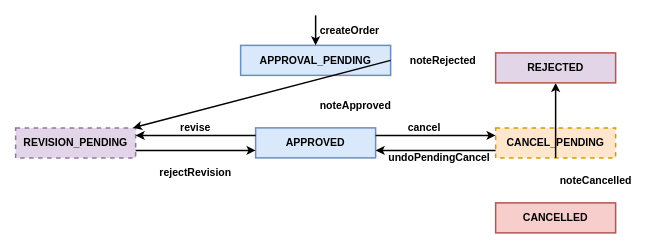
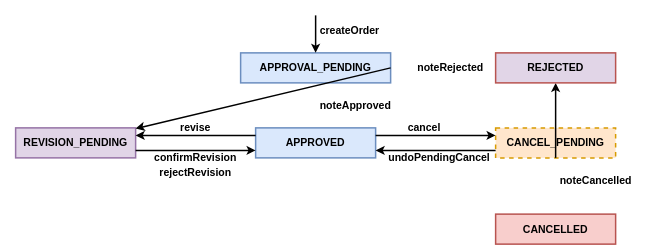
node "APPROVAL_PENDING": moved (315, 60) -> (315, 68)
node "noteRejected": moved (443, 60) -> (450, 68)
node "REVISION_PENDING": style dashed -> solid
node "confirmRevision": added
node "CANCELLED": moved (555, 218) -> (555, 229)
